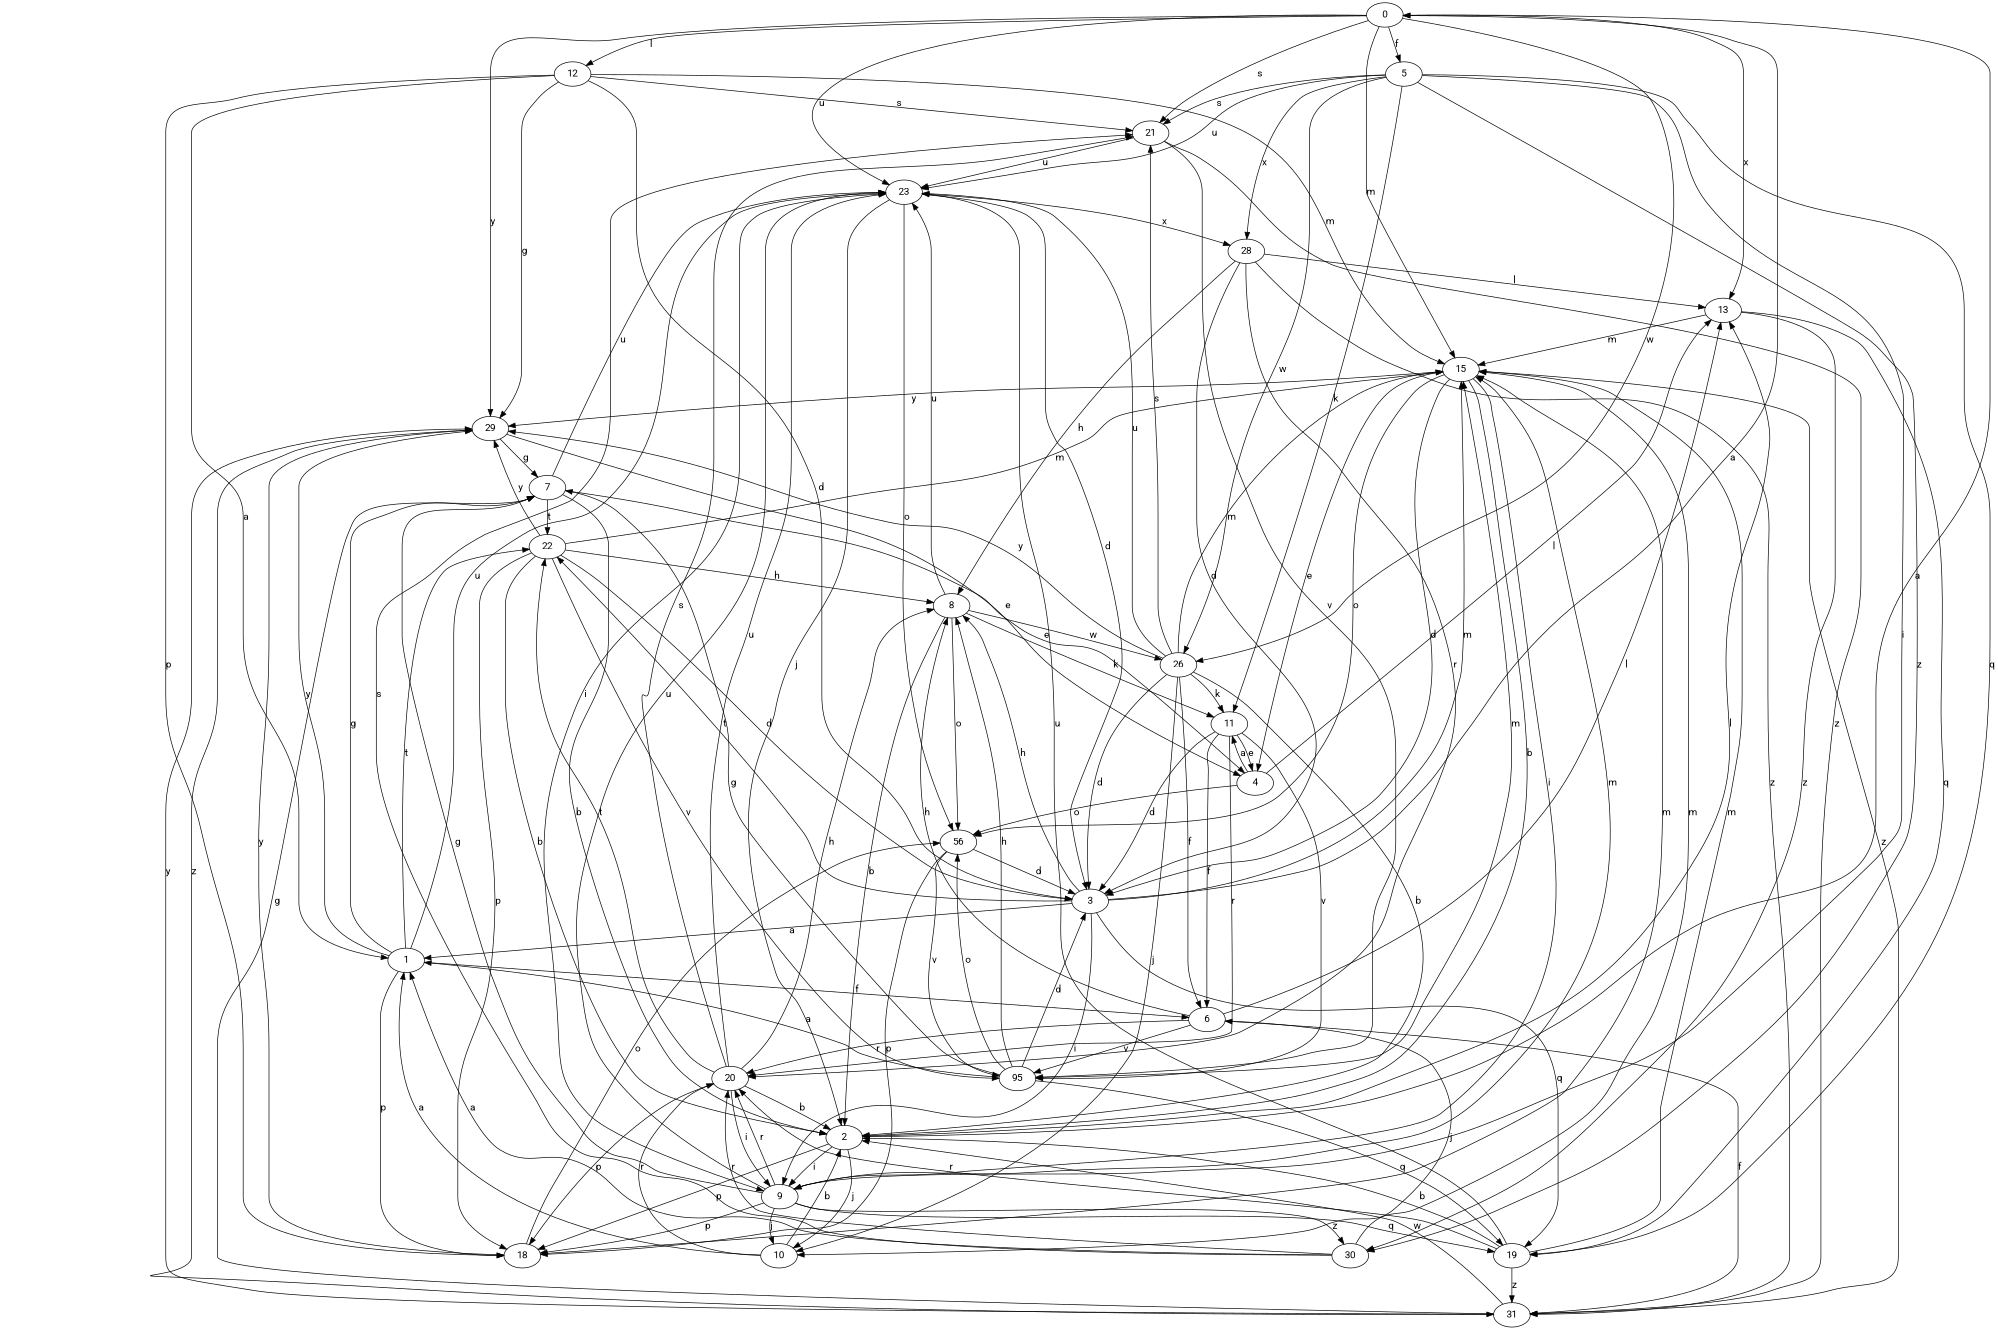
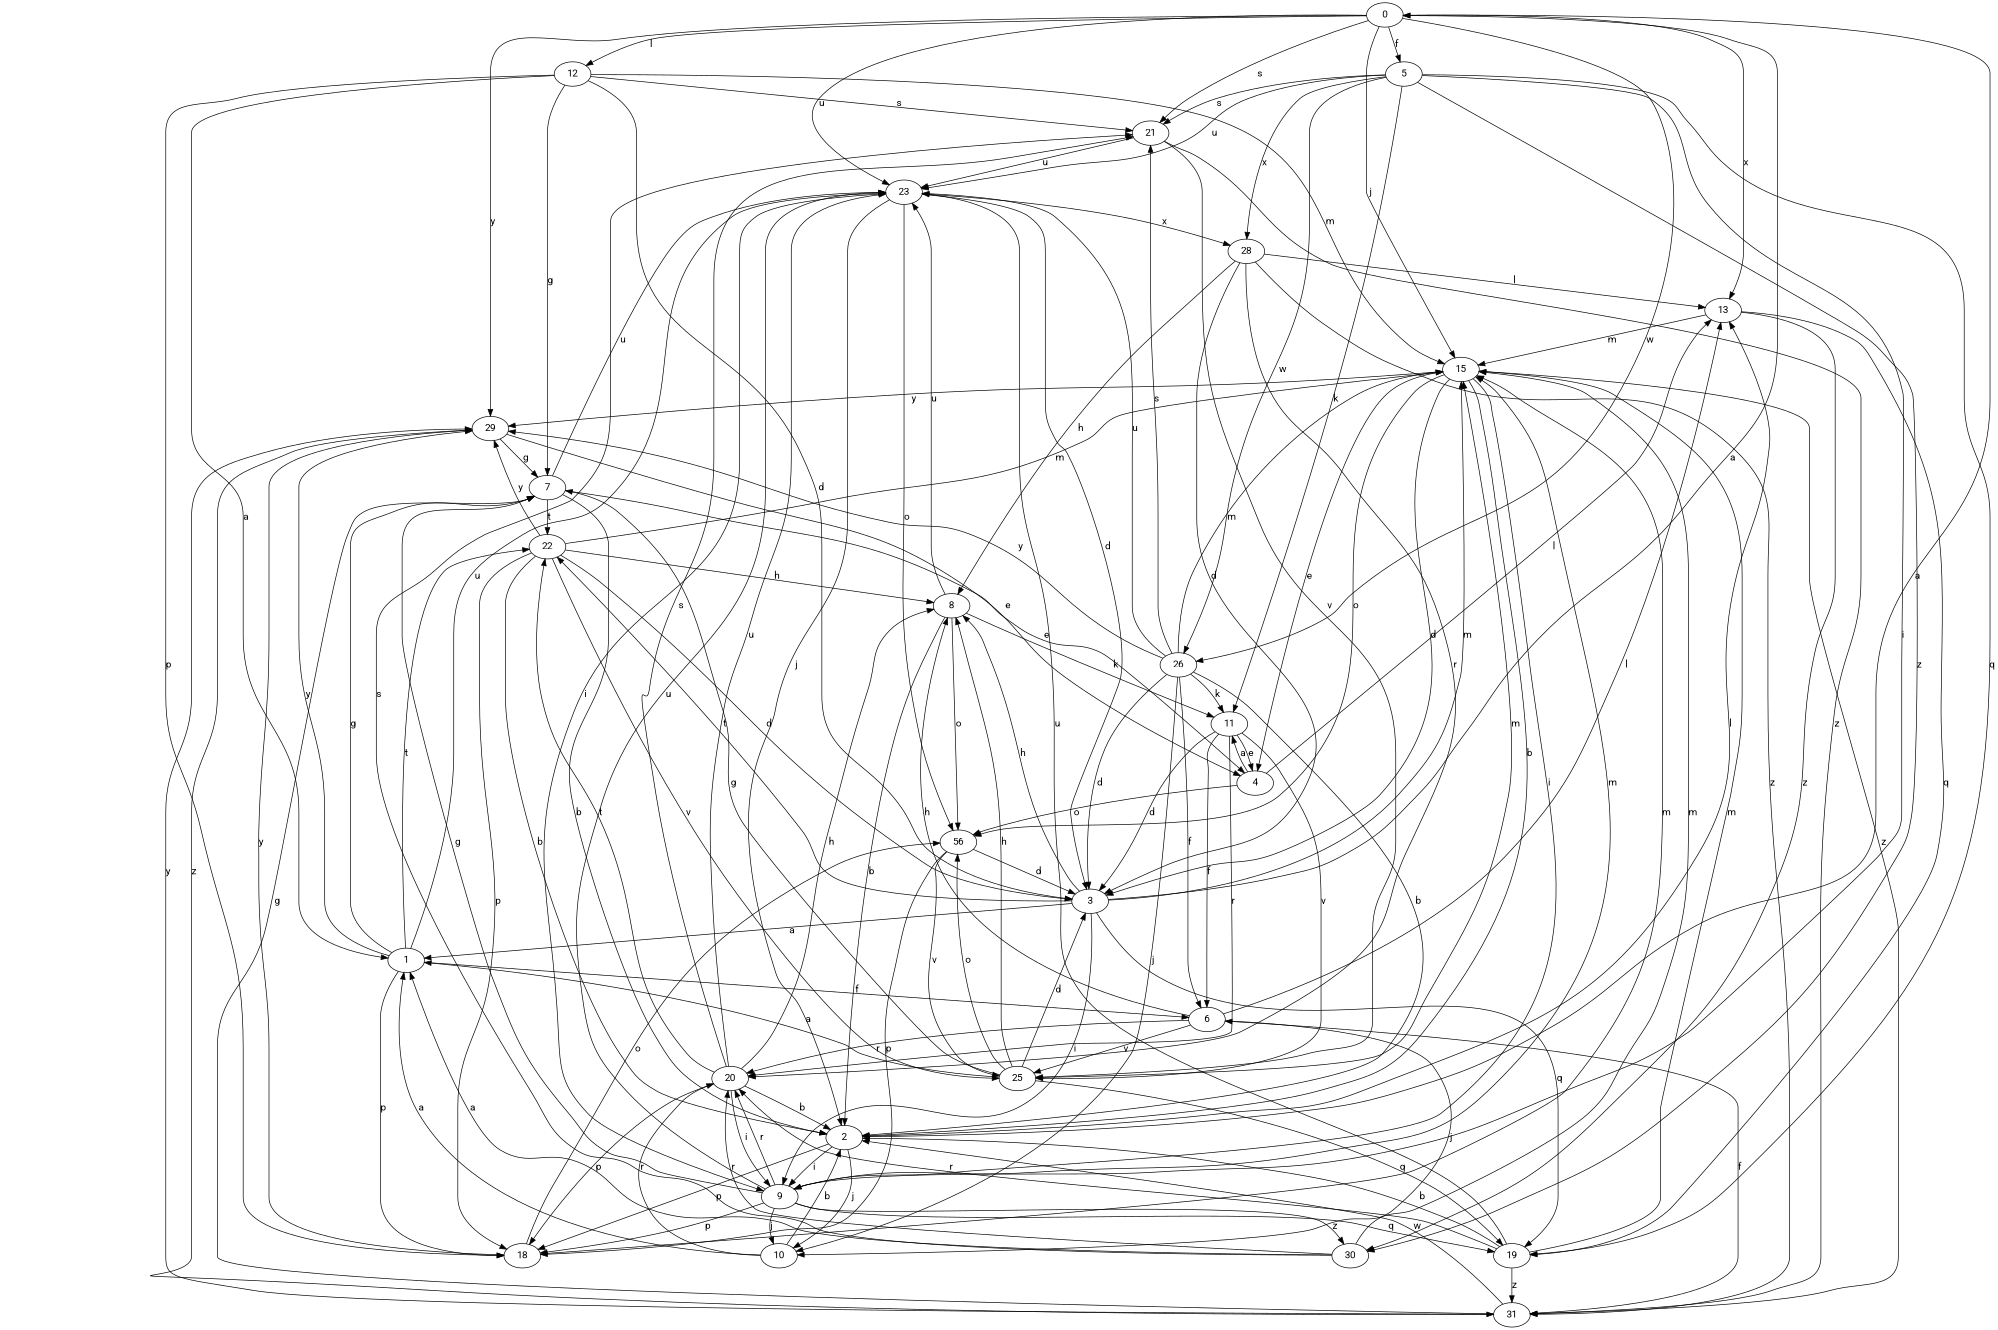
edge "0" -> "15": label "m" -> "j"
edge "12" -> "29": now "12" -> "7"
edge "8" -> "26": removed, label "w"
node "95": label "95" -> "25"
